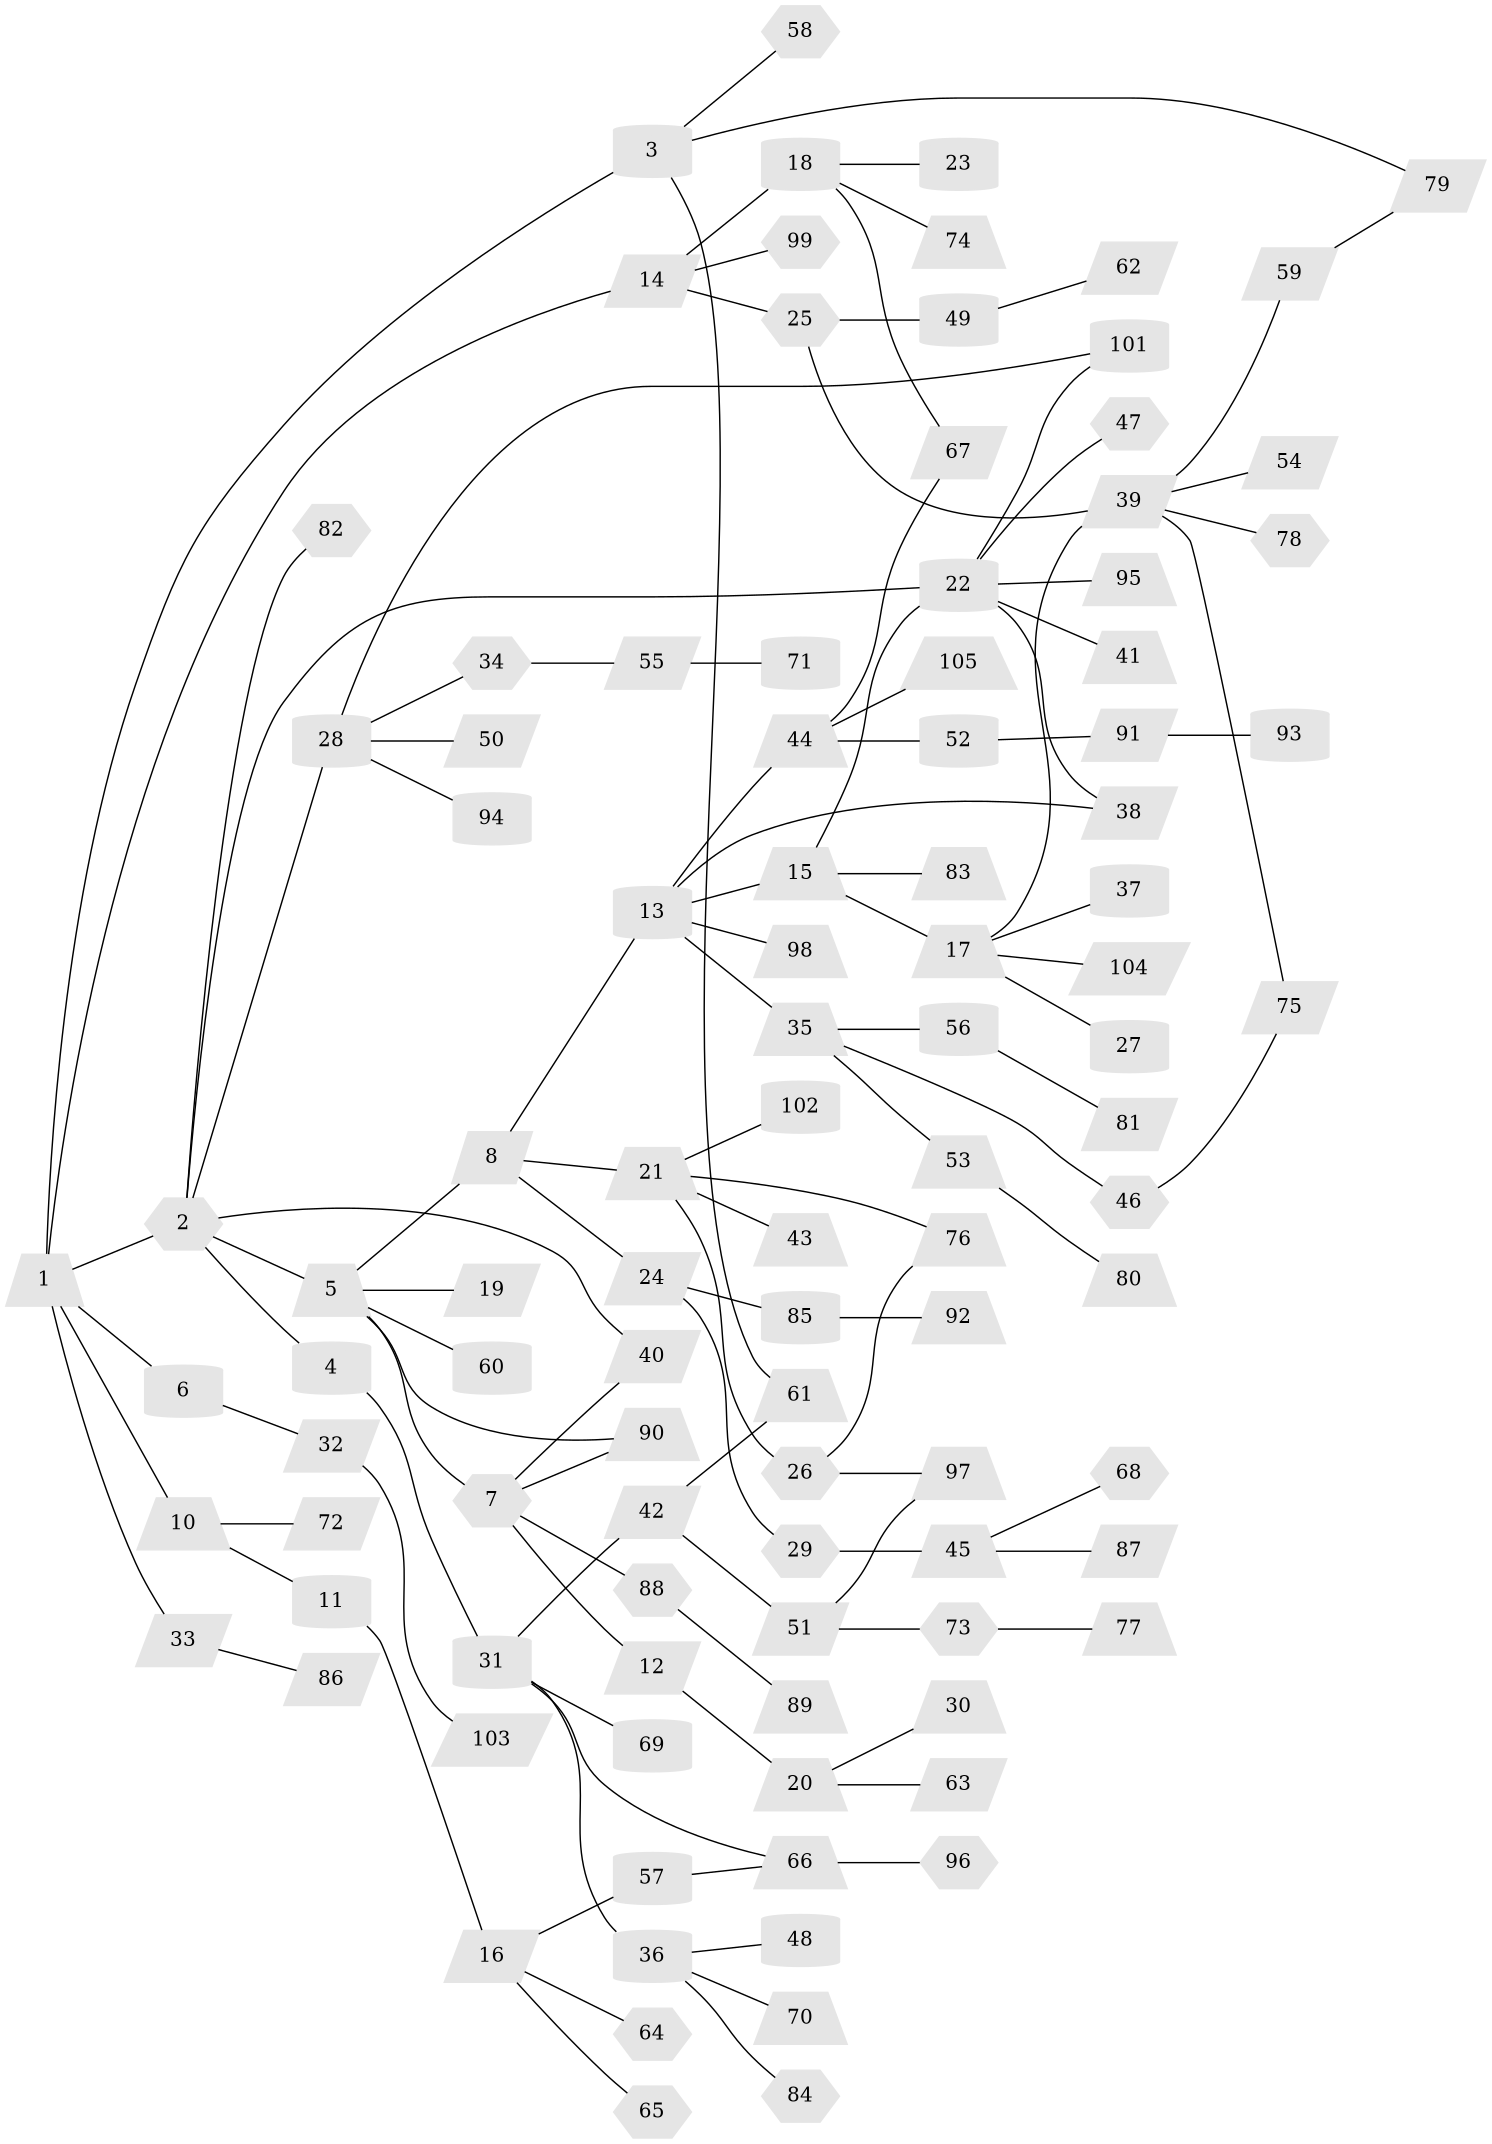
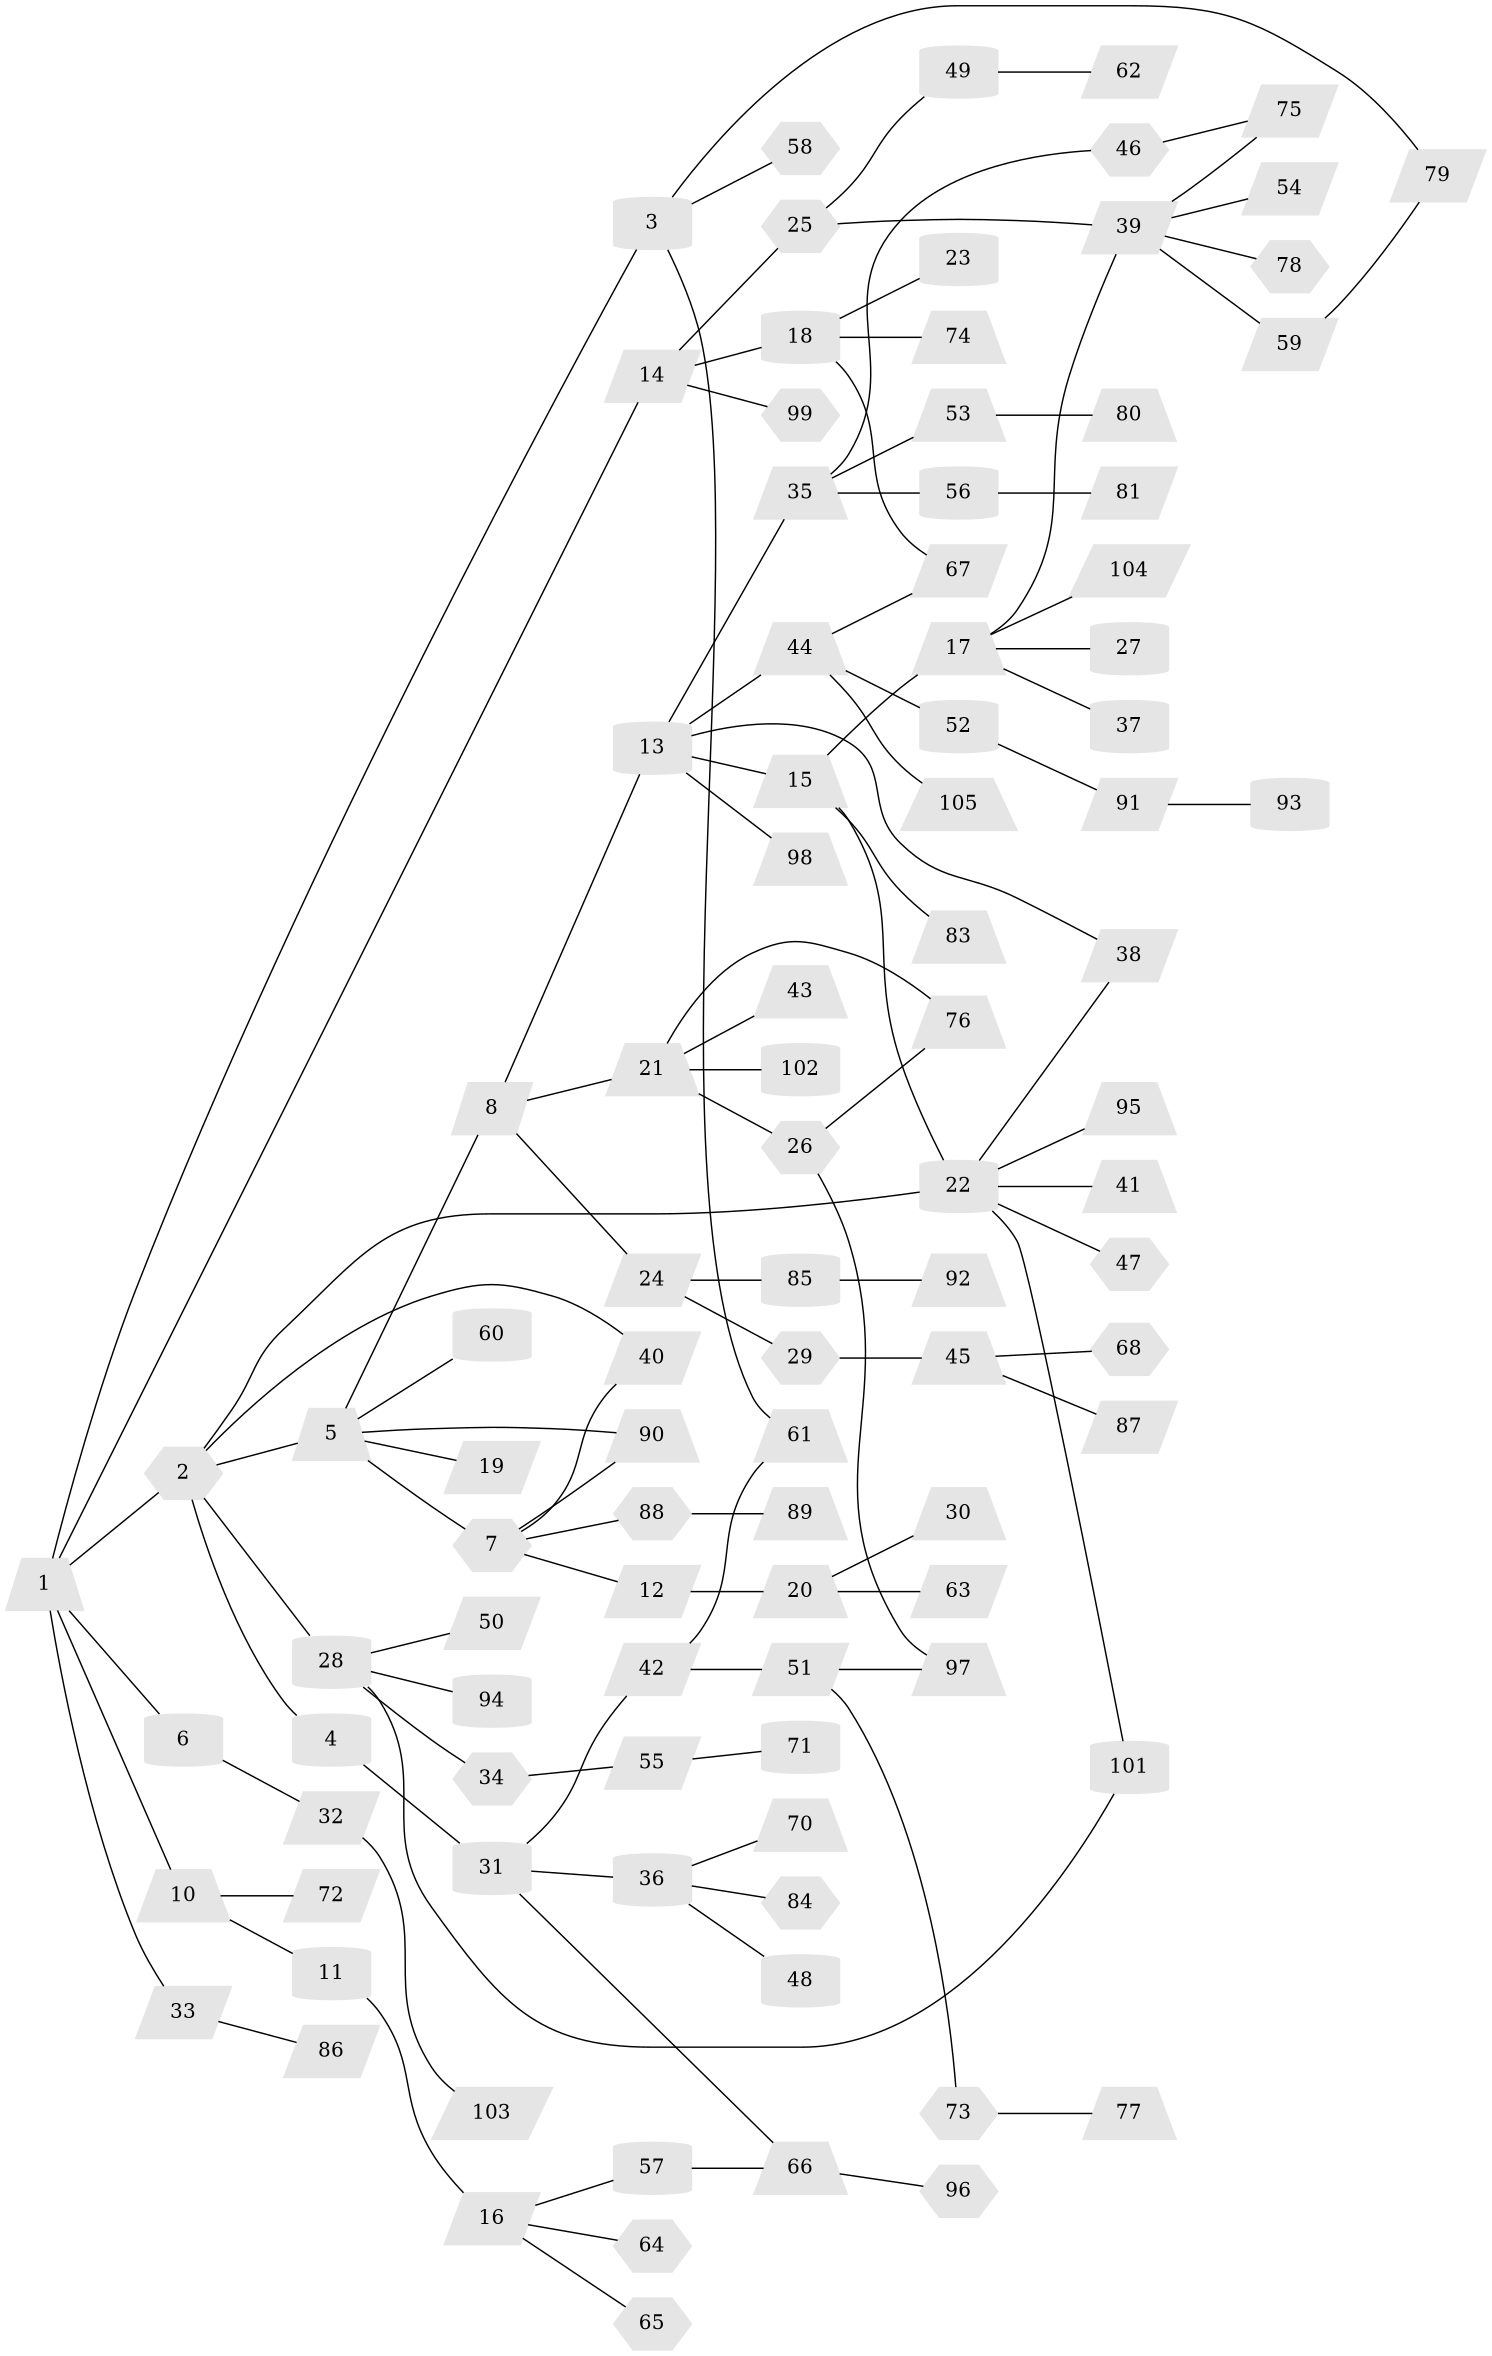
node "82": removed
node "69": removed
